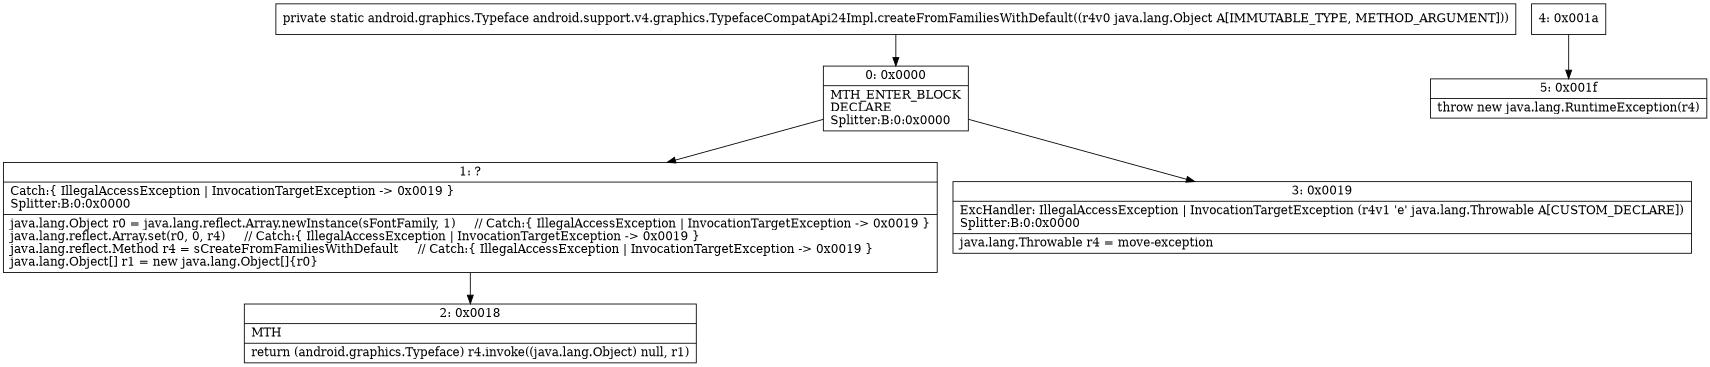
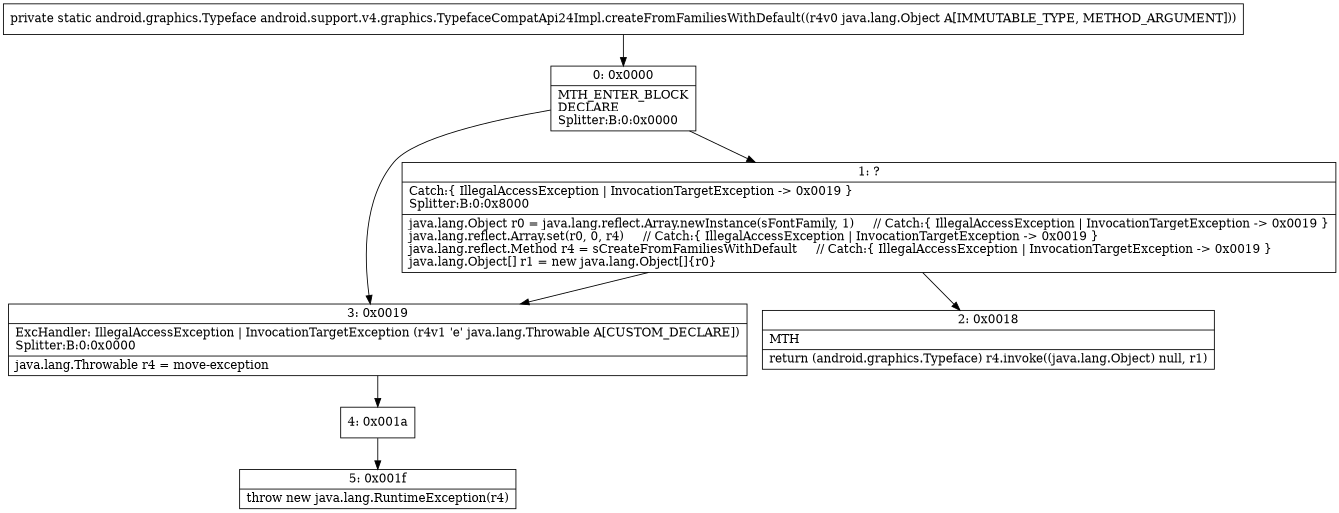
node "1: ?": text "Splitter:B:0:0x0000" -> "Splitter:B:0:0x8000"
edge "1: ?" -> "3: 0x0019": added
edge "3: 0x0019" -> "4: 0x001a": added
